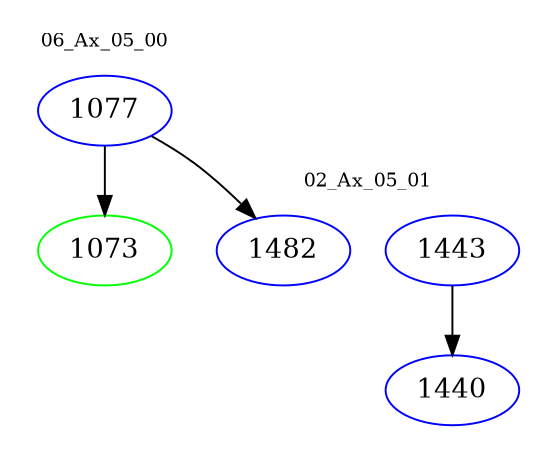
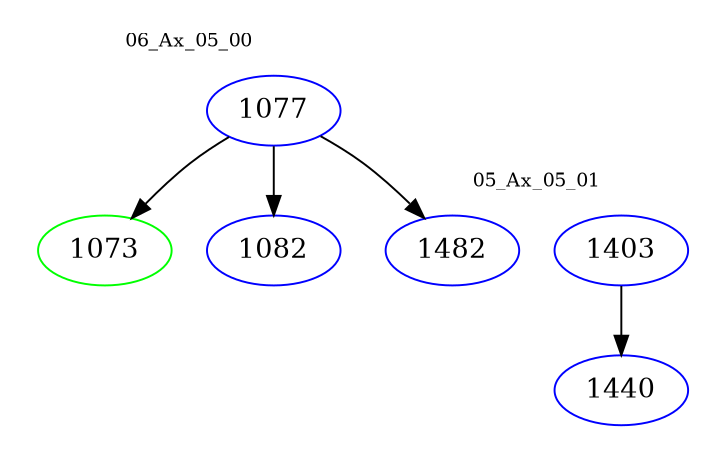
cluster "02_Ax_05_01": label "02_Ax_05_01" -> "05_Ax_05_01"
node "1082": added
node "1443": label "1443" -> "1403"
